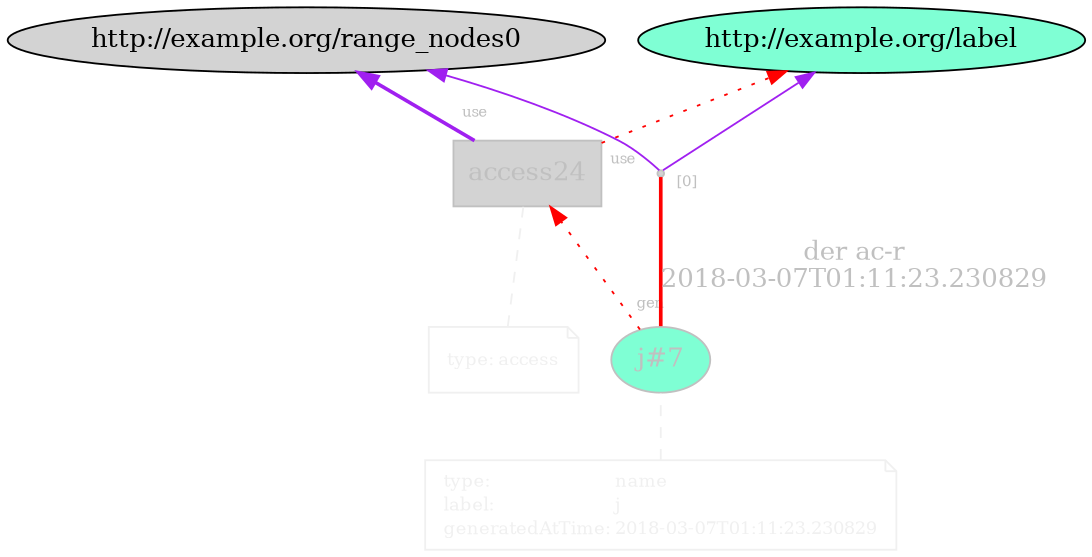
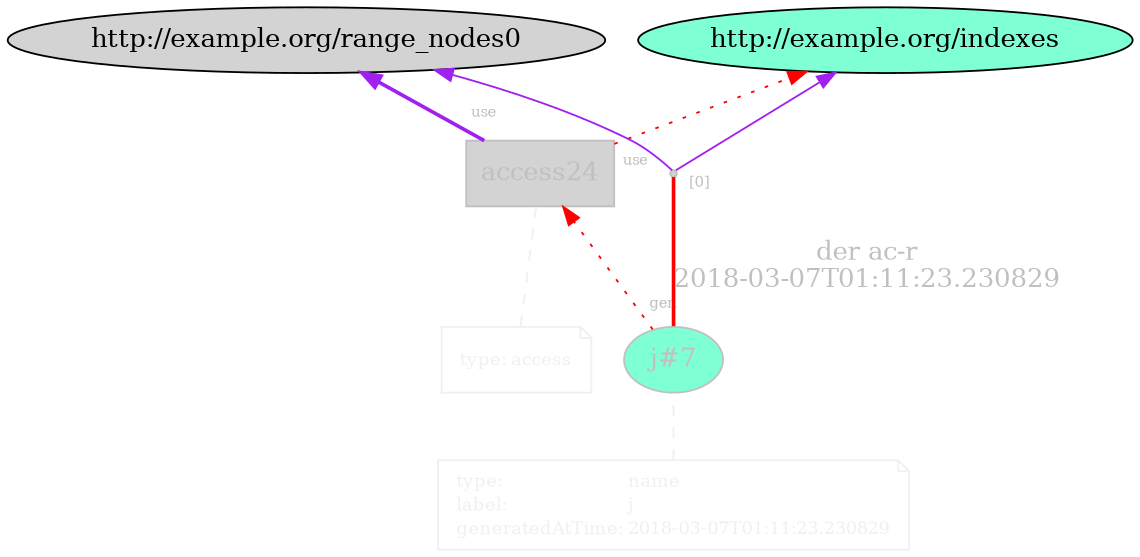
node "http://example.org/label": label "http://example.org/label" -> "http://example.org/indexes"
